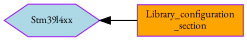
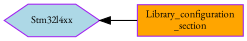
node "Stm39l4xx": label "Stm39l4xx" -> "Stm32l4xx"
